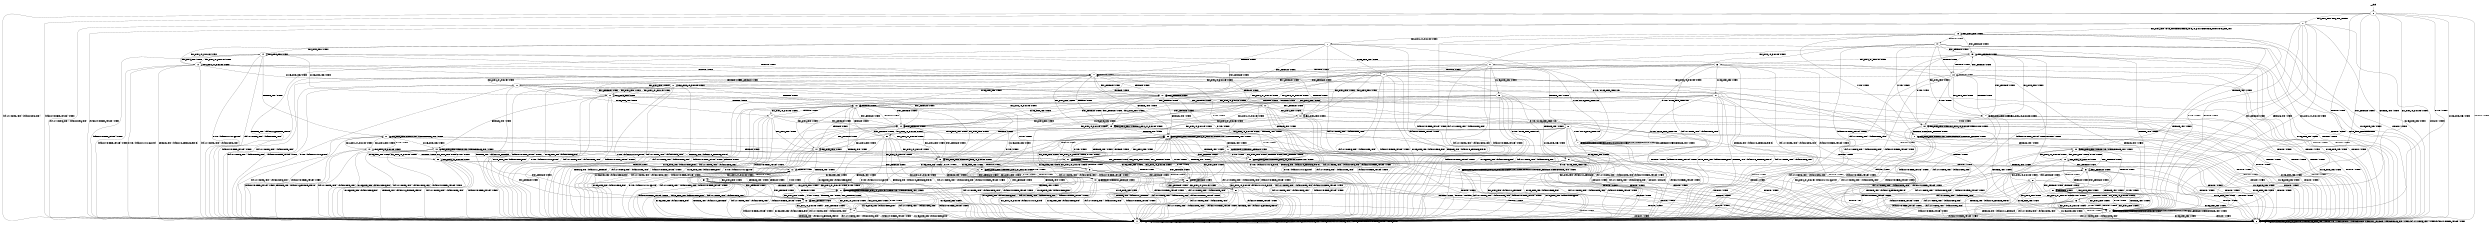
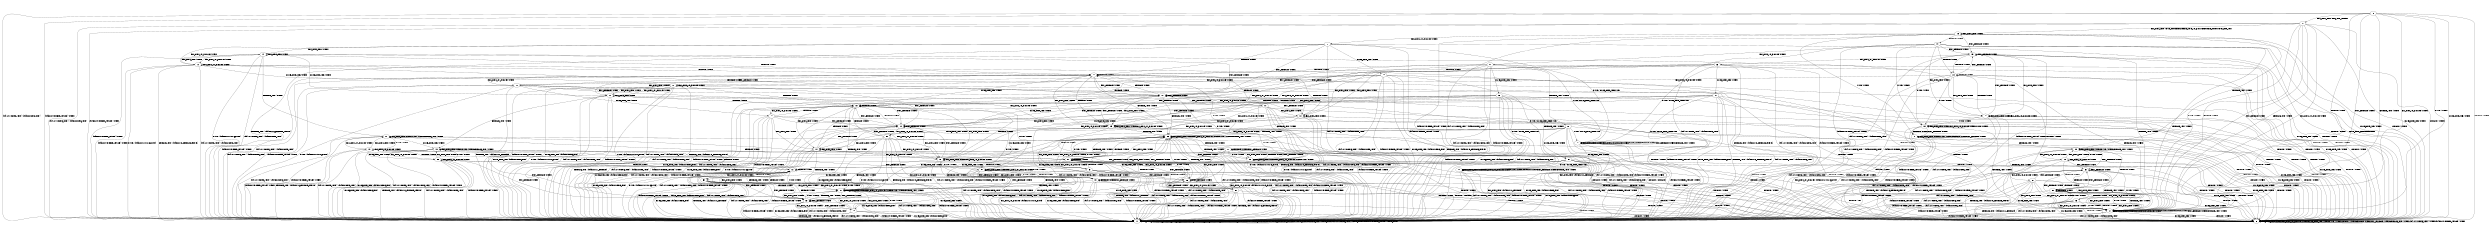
node "__start0": removed
edge "s45" -> "s41": reversed
